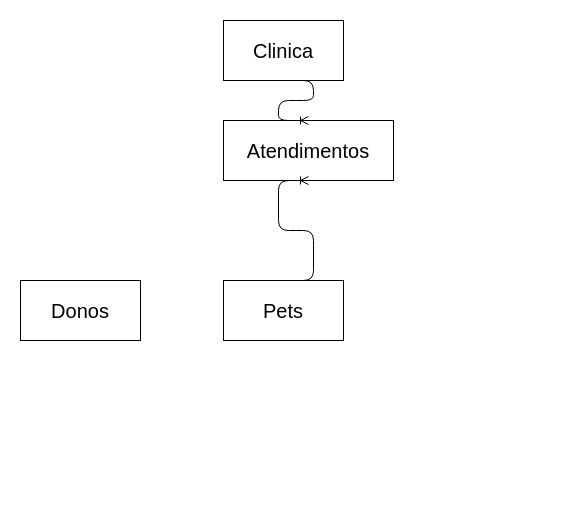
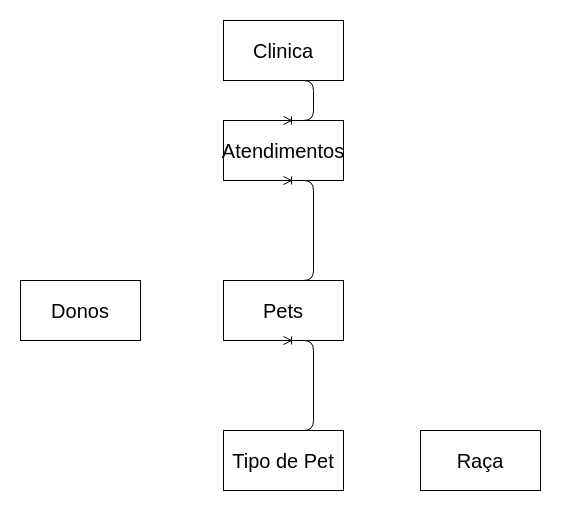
node "Atendimentos": size 170x60 -> 120x60
edge "Tipo de Pet" -> "Pets": added
node "Tipo de Pet": added
node "Raça": added
